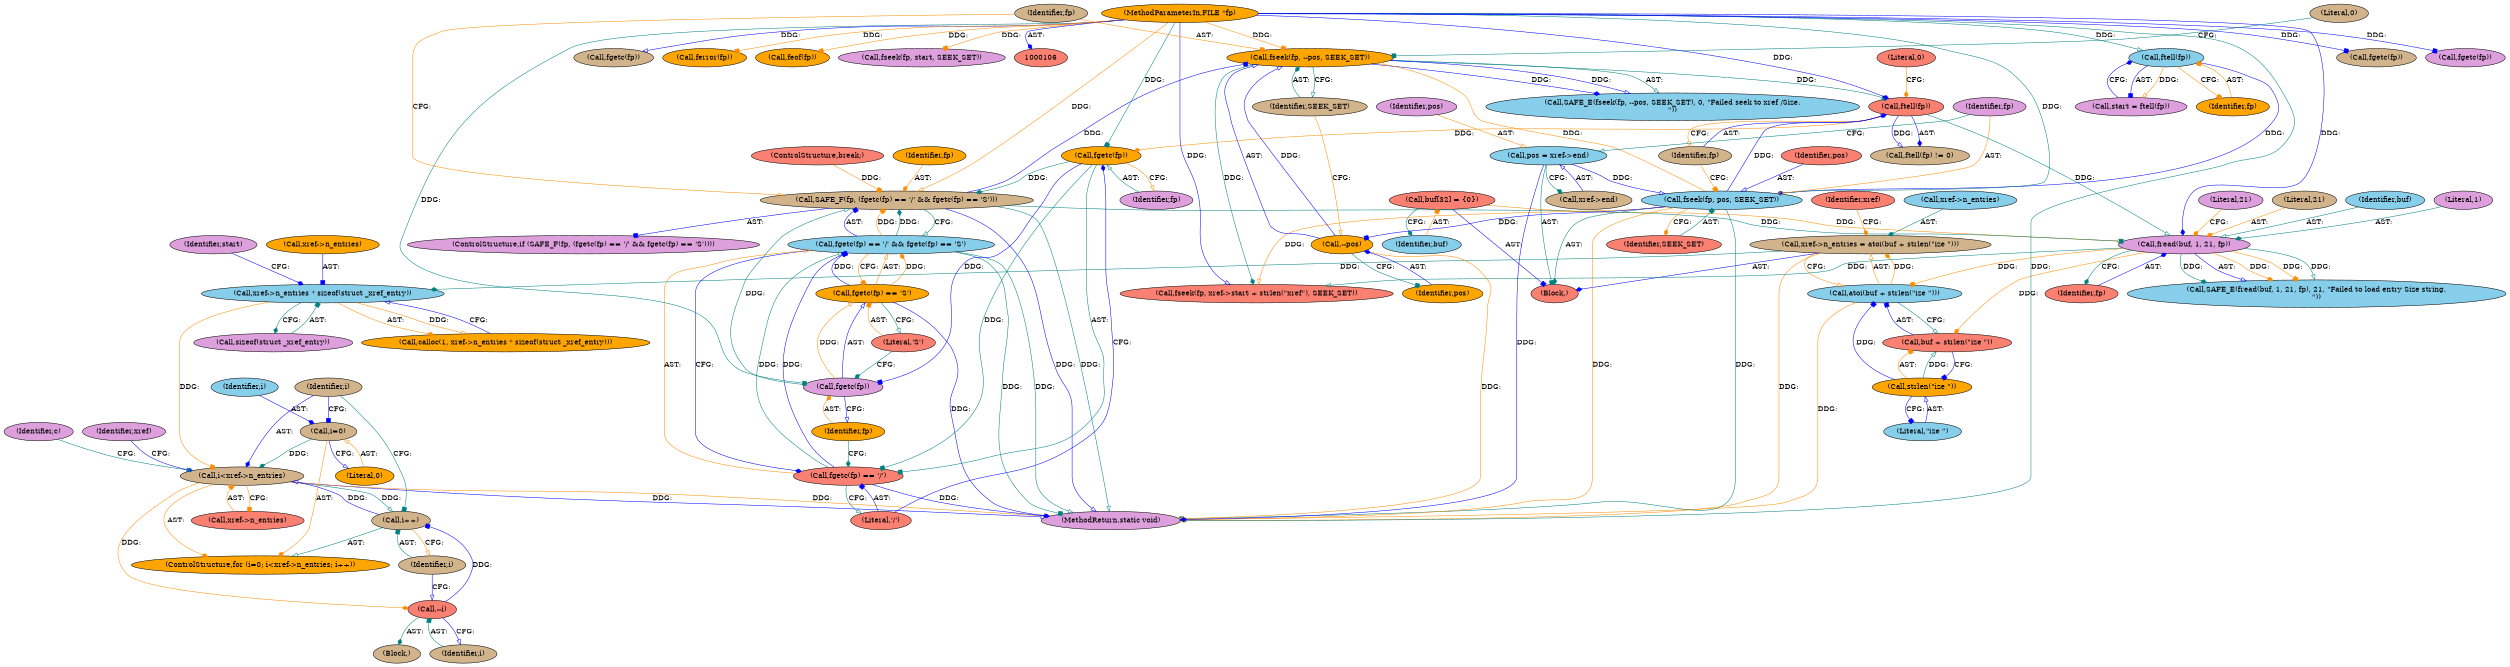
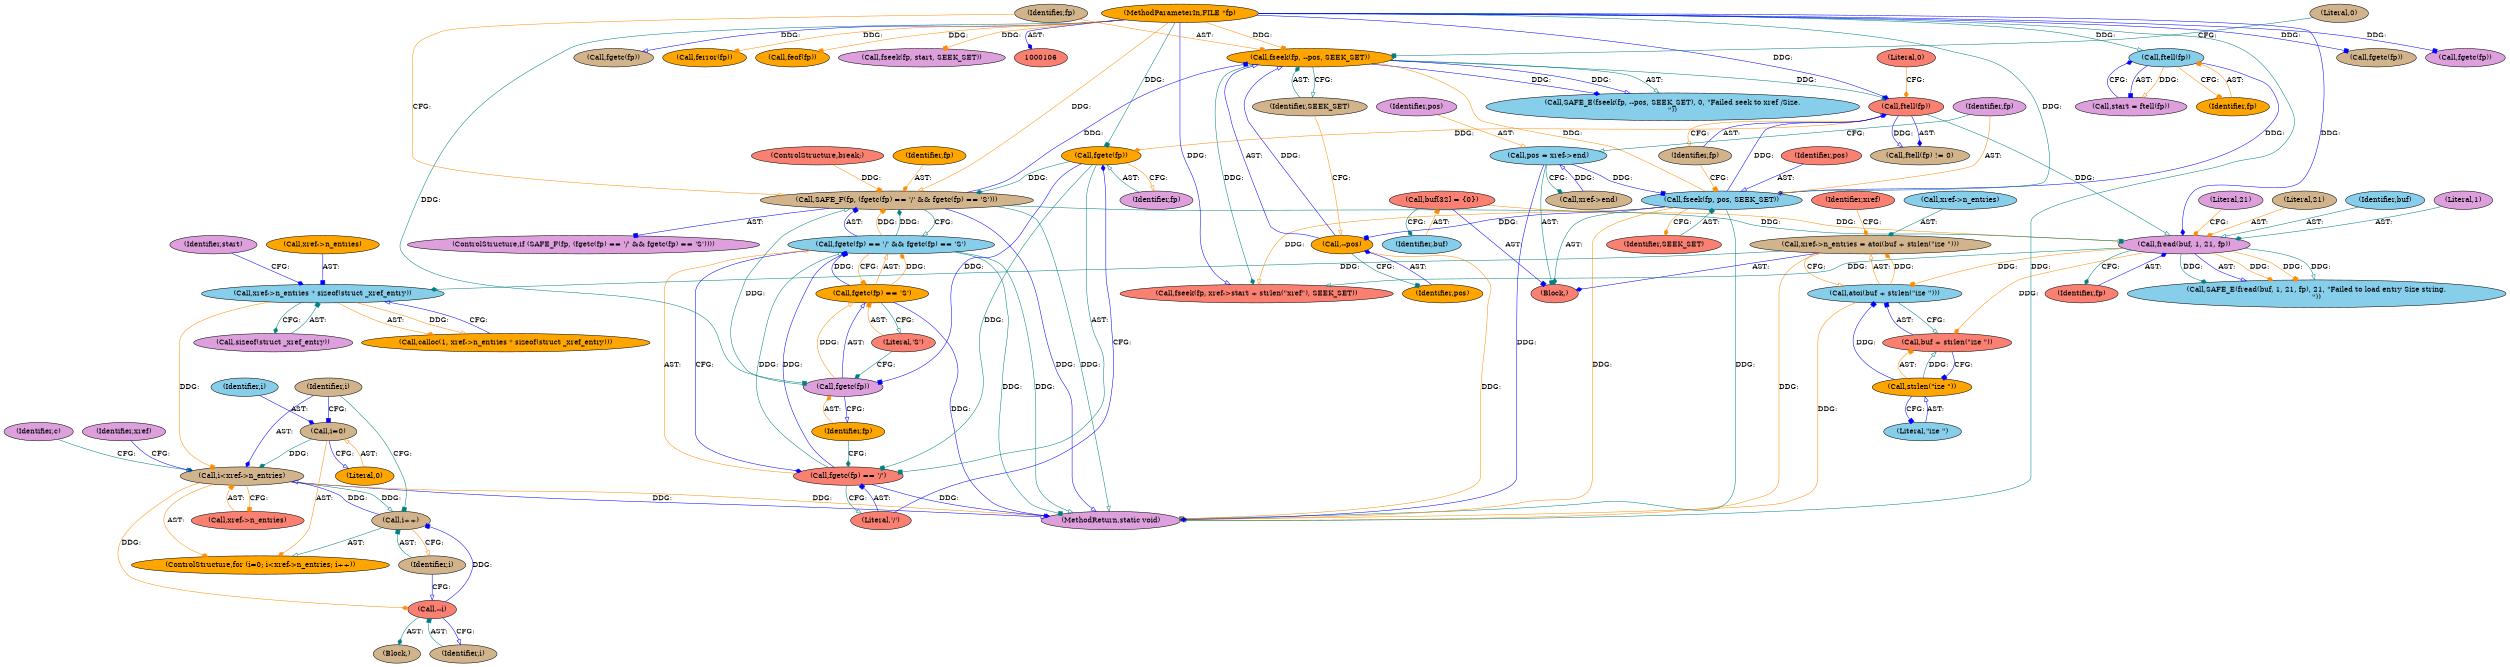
edge "(Call,xref->end)" -> "(Call,pos = xref->end)": label "AST: " -> "DDG: "
edge "(Call,pos = xref->end)" -> "(Call,fseek(fp, pos, SEEK_SET))": arrowhead onormal -> box
